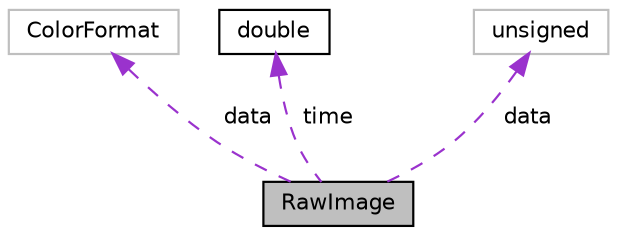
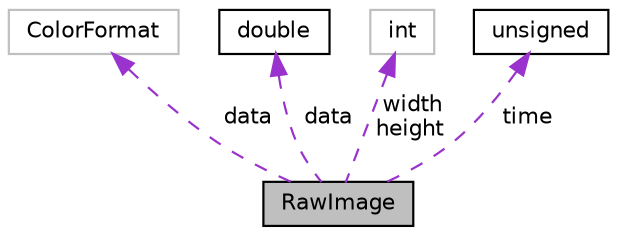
node "int": added
node "unsigned": color grey75 -> black
edge "RawImage" -> "double": label " time" -> " data"
edge "RawImage" -> "unsigned": label " data" -> " time"
